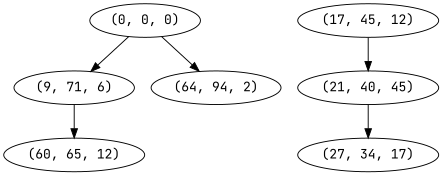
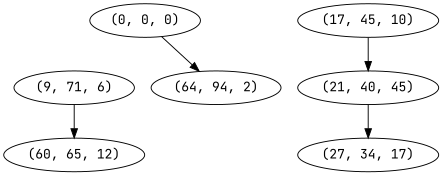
node "(17, 45, 12)": label "(17, 45, 12)" -> "(17, 45, 10)"
edge "(0, 0, 0)" -> "(9, 71, 6)": removed
